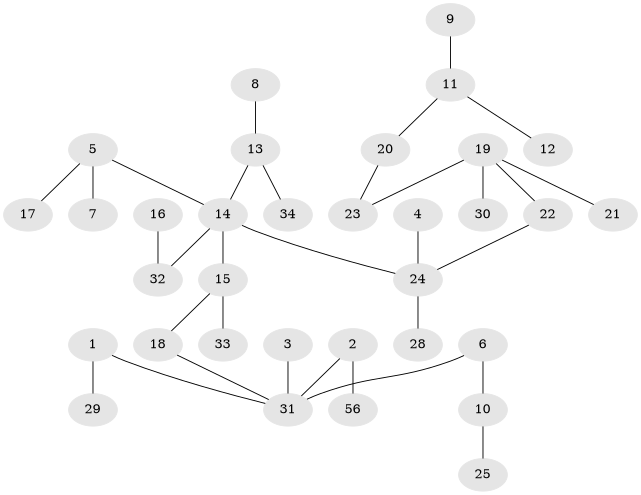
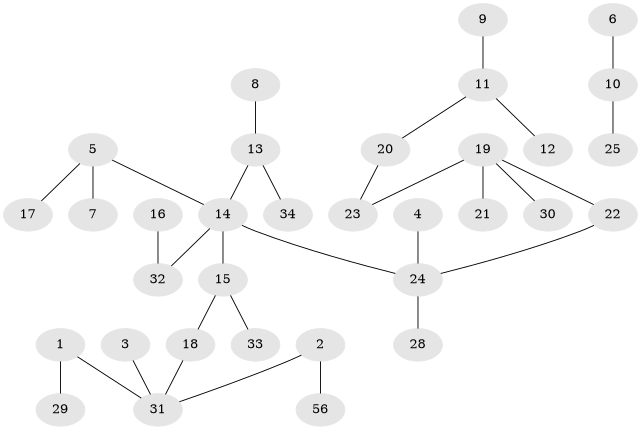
edge "6" -- "31": removed
